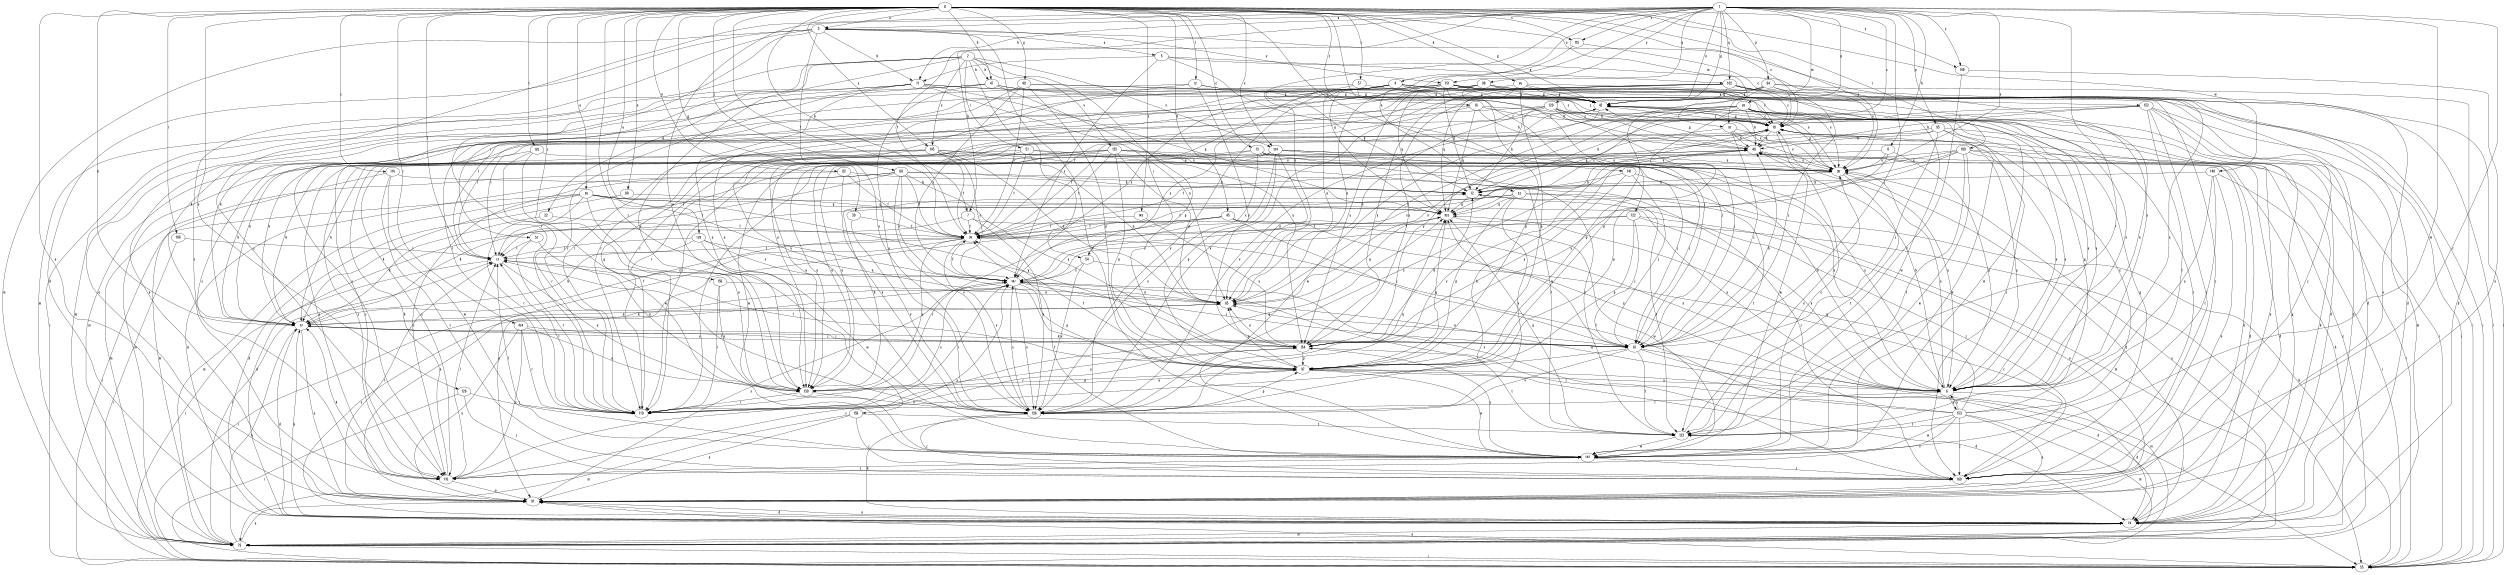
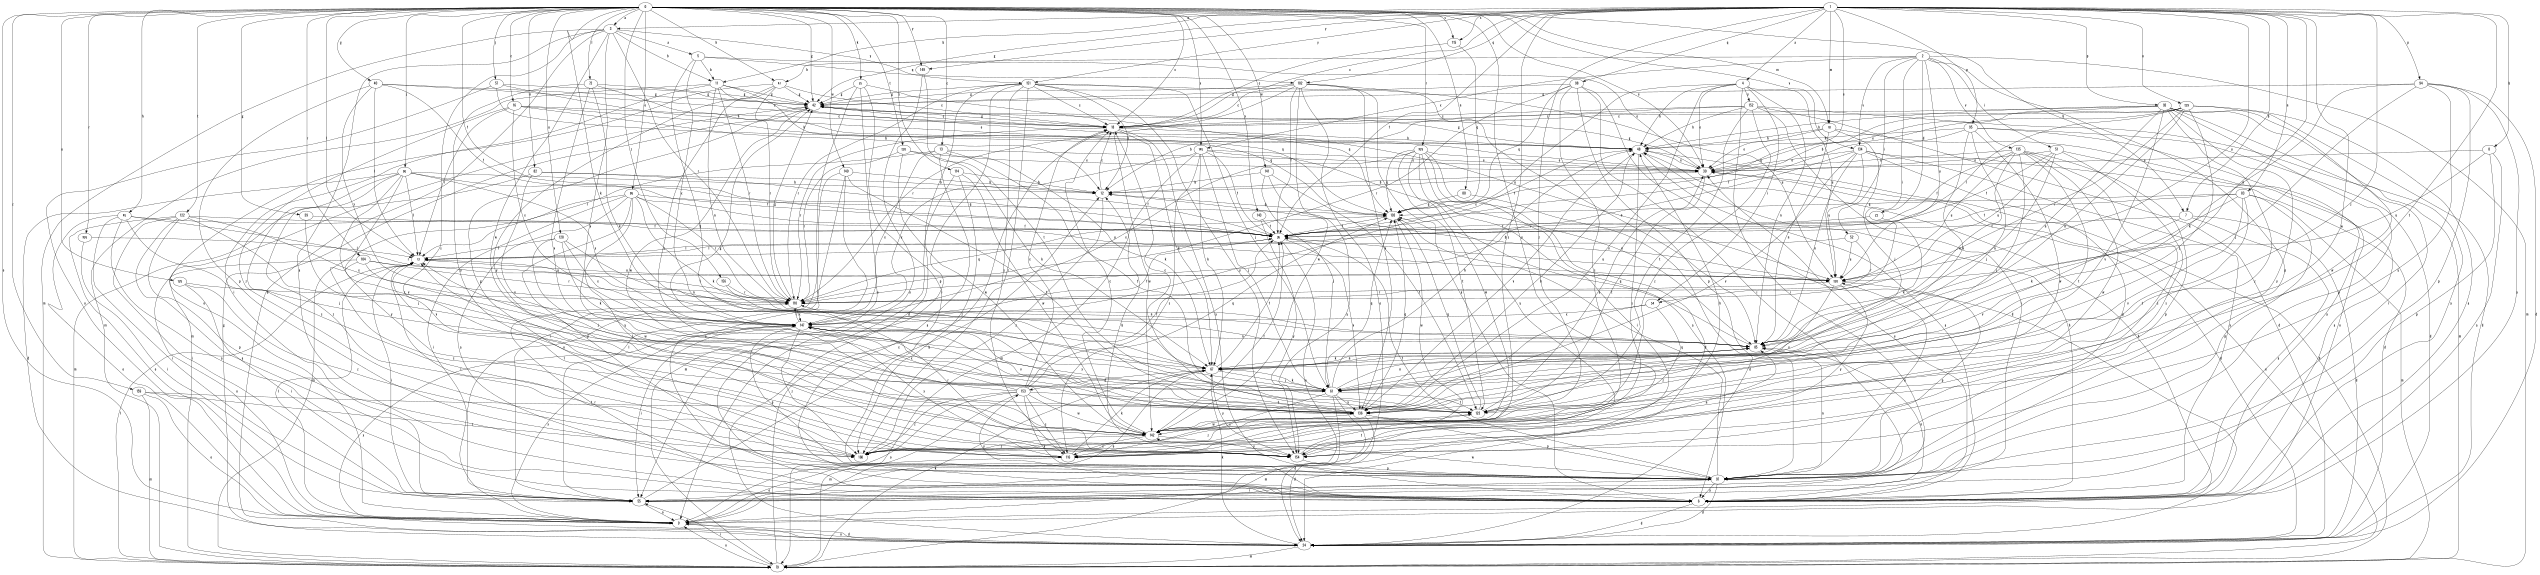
edge "11" -> "160": removed, label "z"
edge "65" -> "154": now "0" -> "154"
edge "73" -> "147": removed, label "x"
edge "156" -> "130": removed, label "u"
edge "122" -> "55": added, label "i"
edge "67" -> "24": now "67" -> "153"
